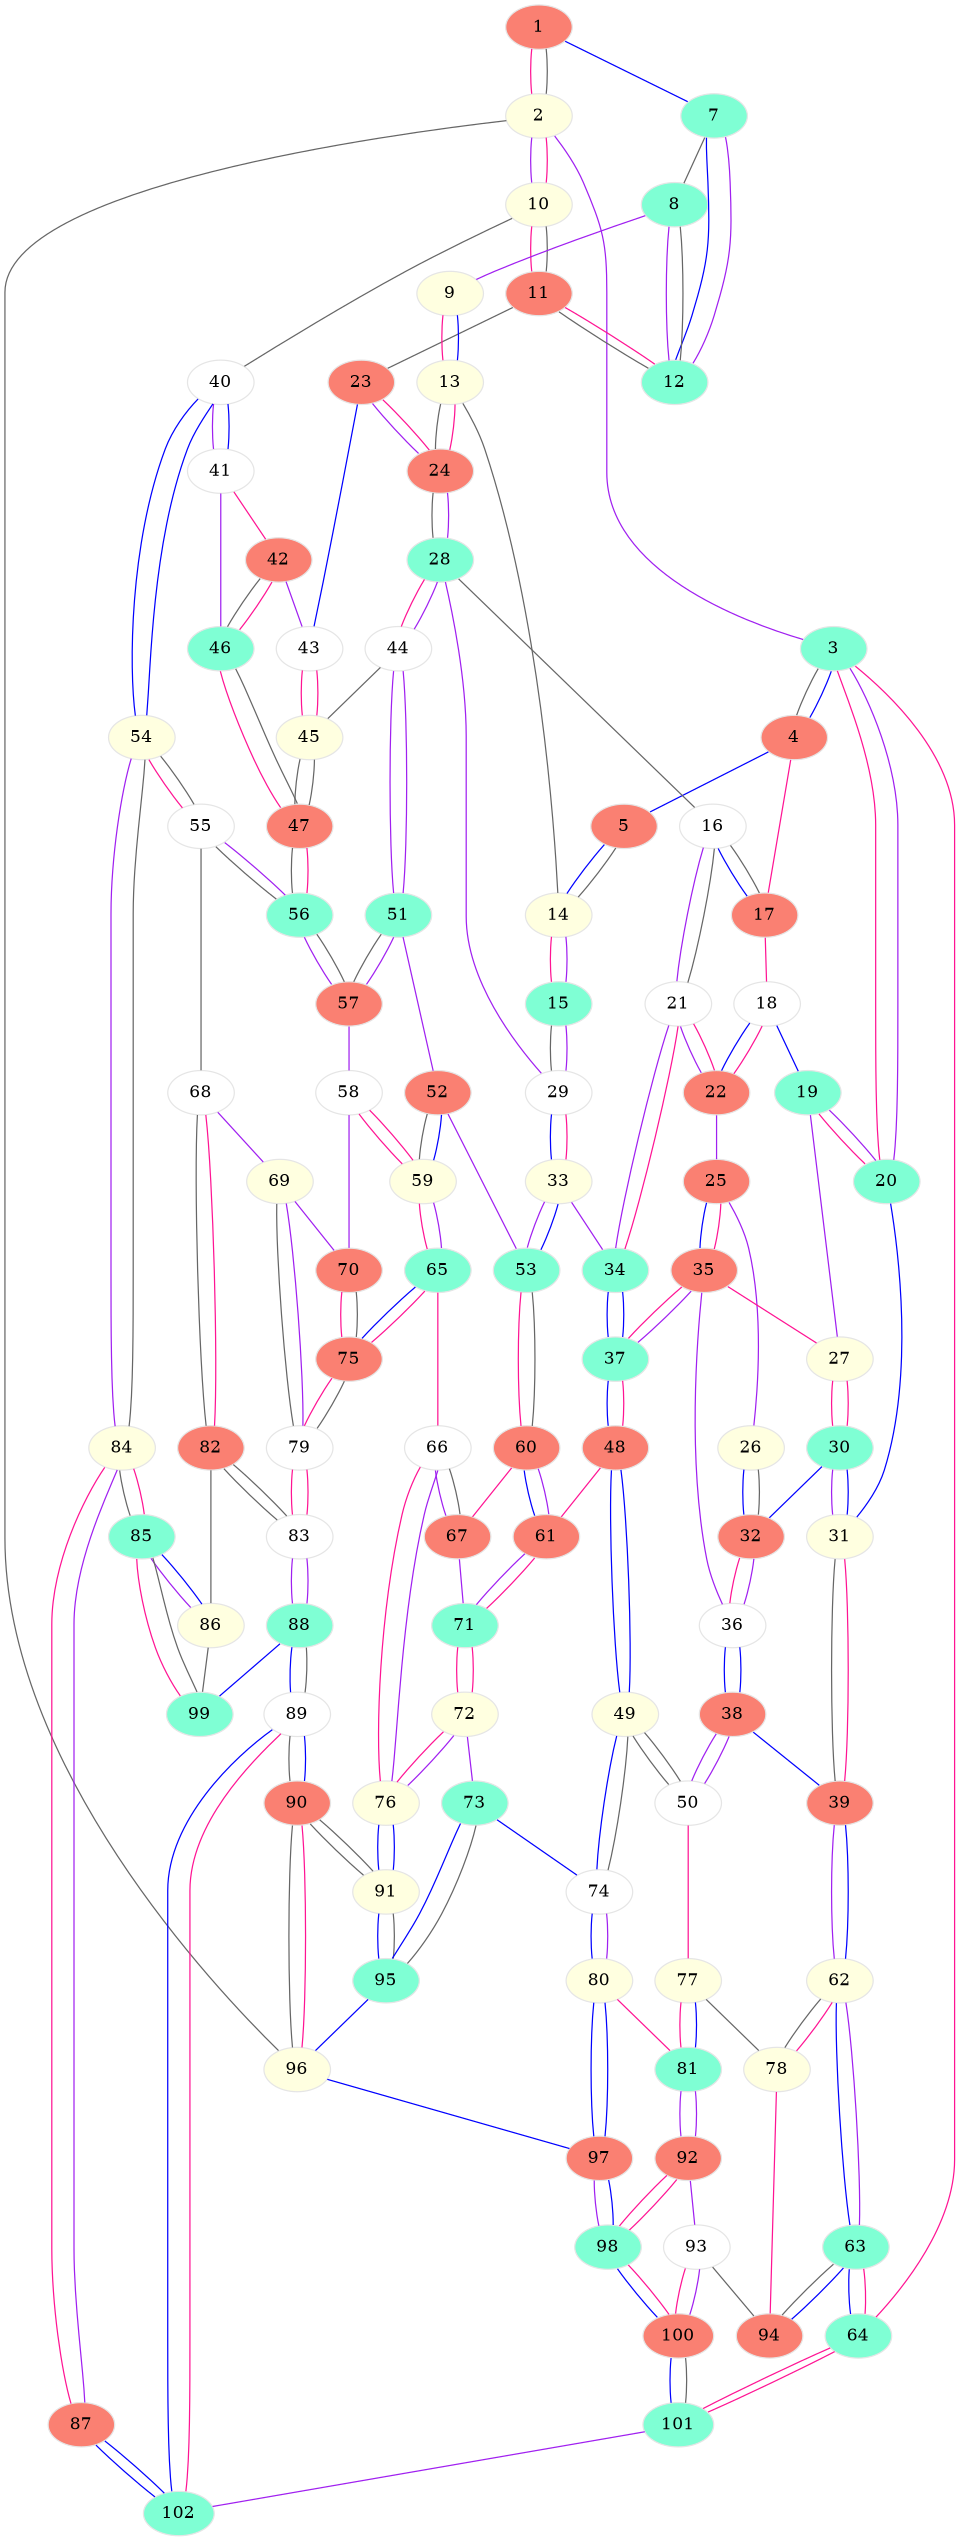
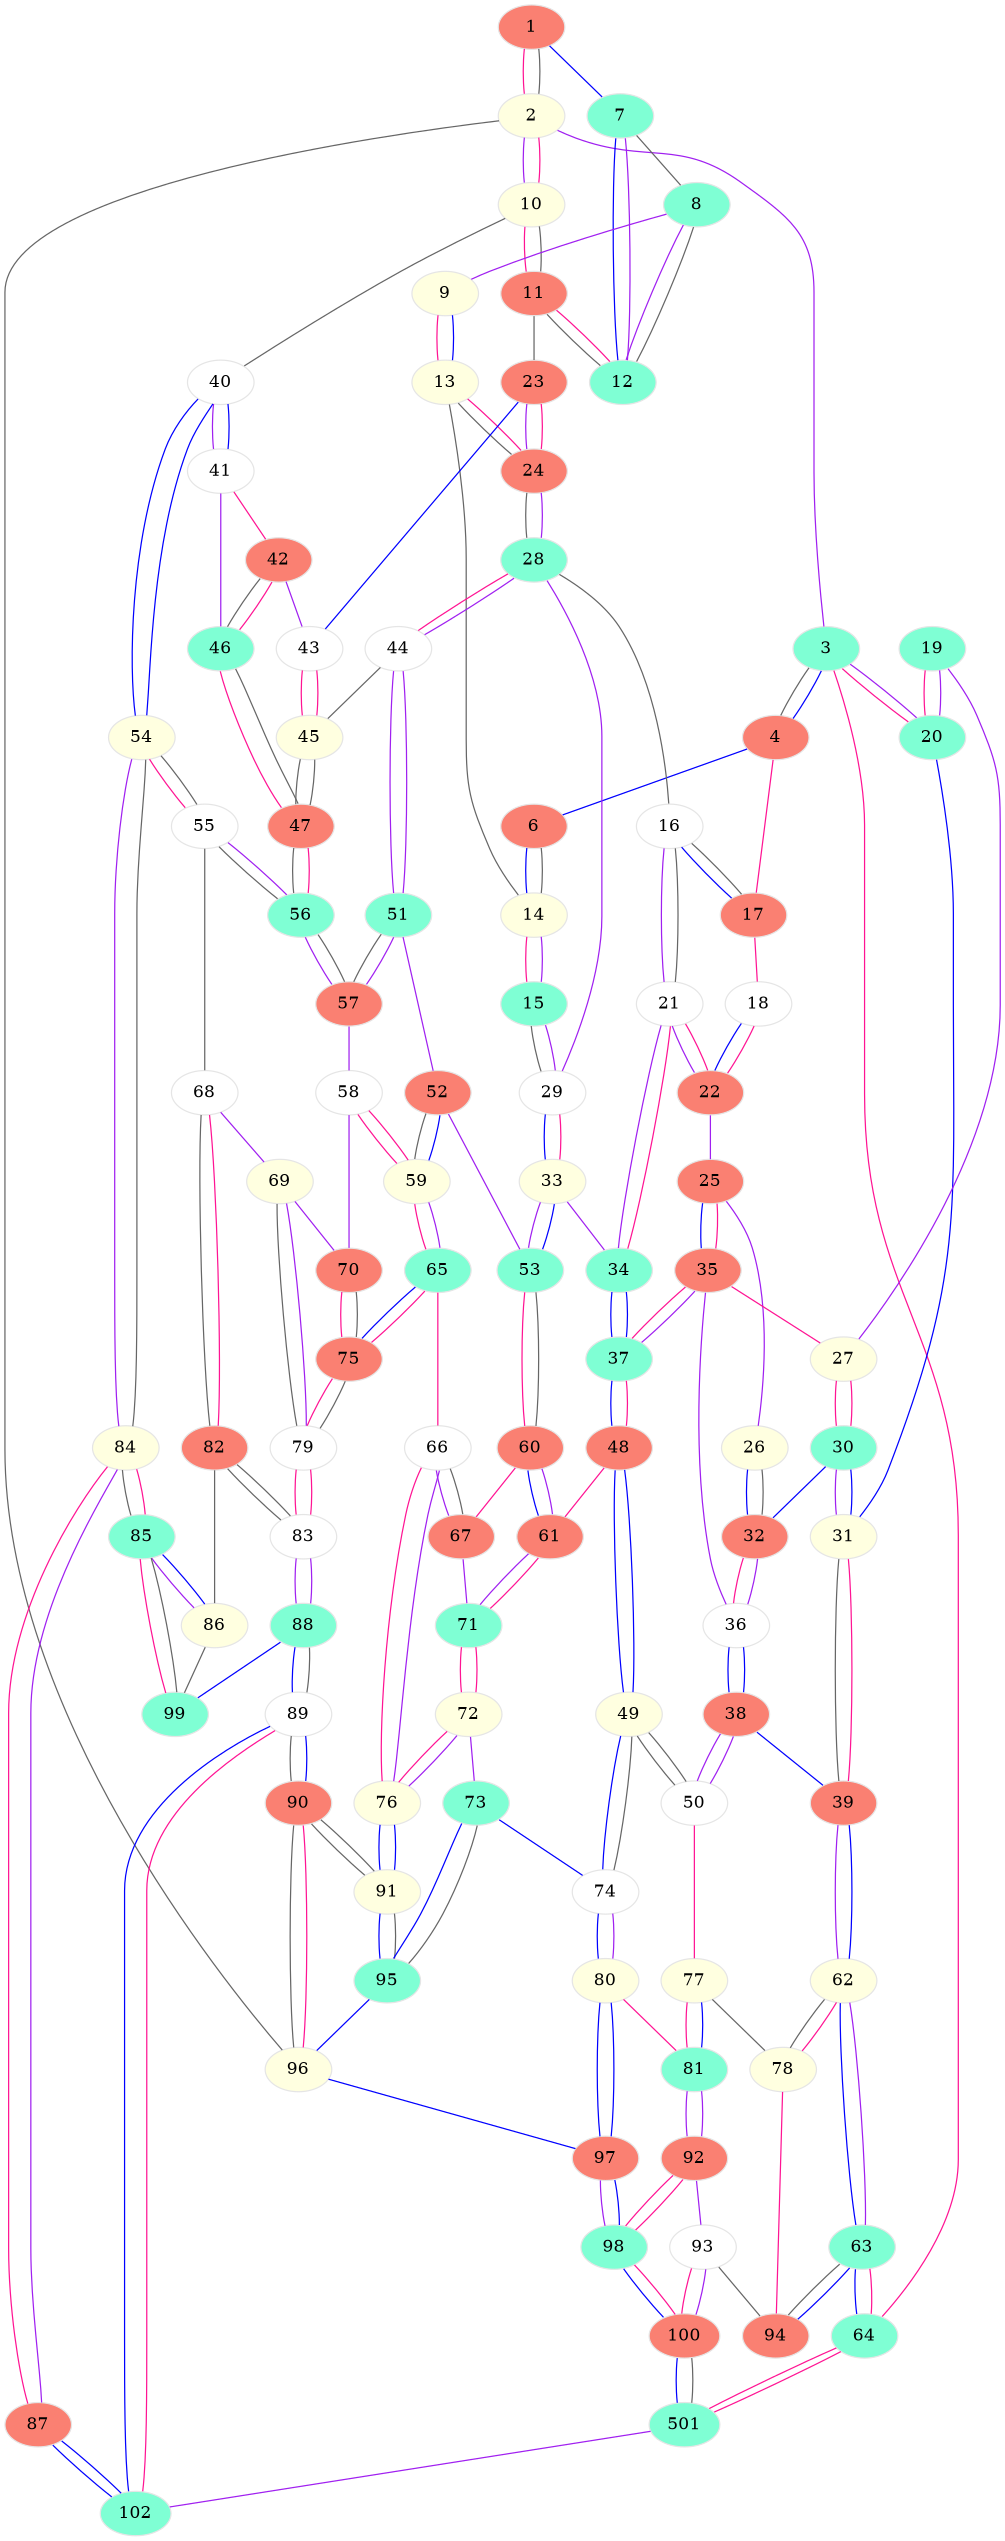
node "5": label "5" -> "6"
edge "18" -- "19": removed
node "101": label "101" -> "501"
